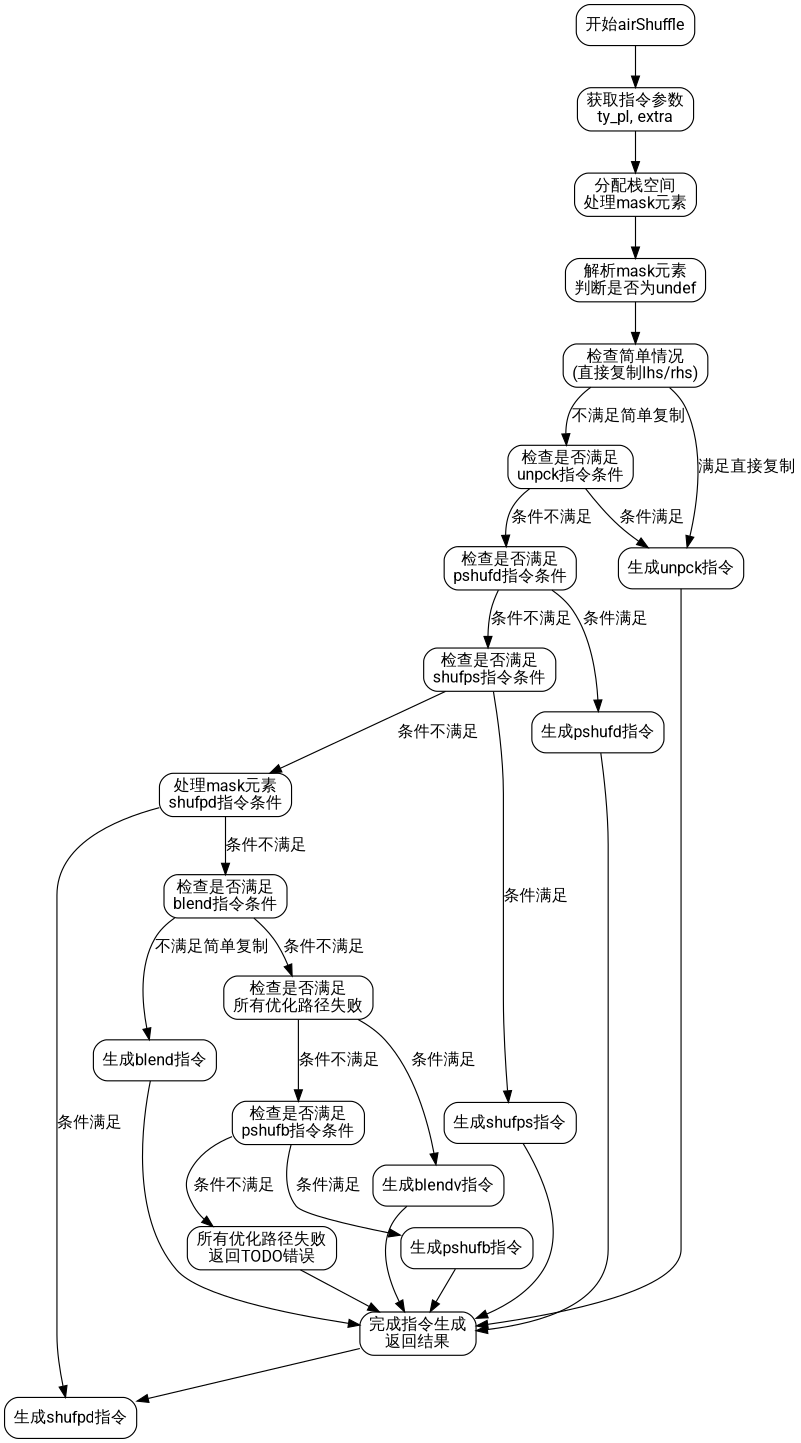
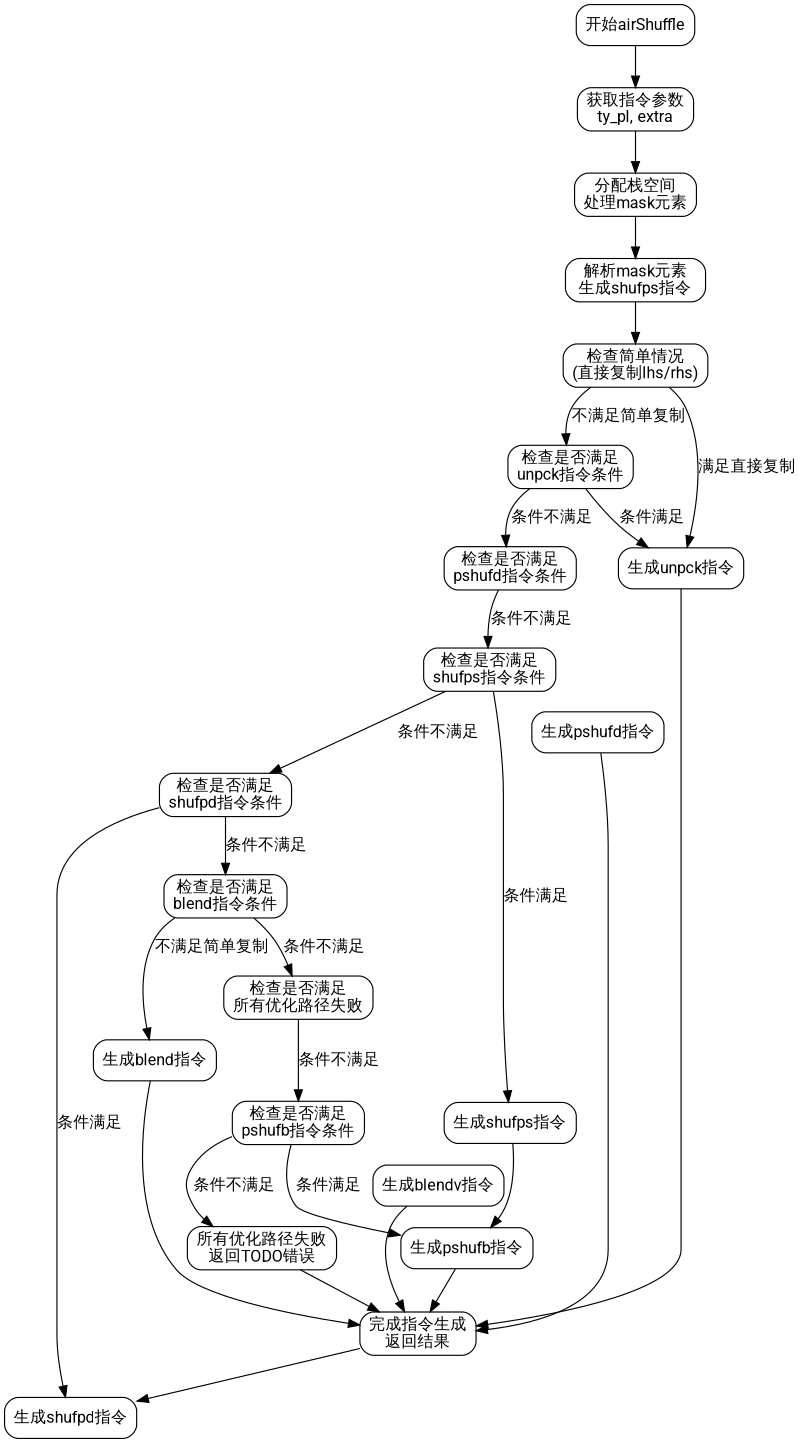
node "解析mask元素 判断是否为undef": label "解析mask元素 判断是否为undef" -> "解析mask元素 生成shufps指令"
edge "检查是否满足 pshufd指令条件" -> "生成pshufd指令": removed, label "条件满足"
node "处理mask元素 shufpd指令条件": label "处理mask元素 shufpd指令条件" -> "检查是否满足 shufpd指令条件"
edge "检查是否满足 所有优化路径失败" -> "生成blendv指令": removed, label "条件满足"
edge "生成shufps指令" -> "完成指令生成 返回结果": now "生成shufps指令" -> "生成pshufb指令"
